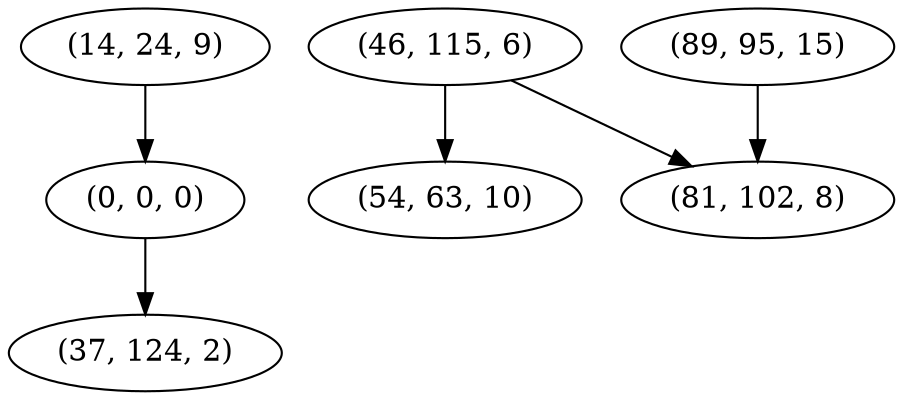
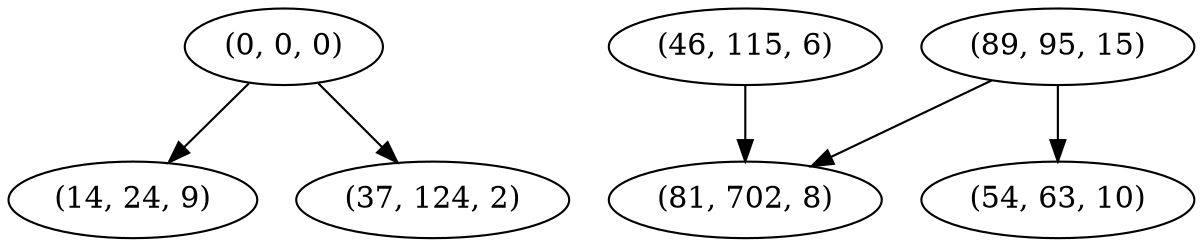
edge "(14, 24, 9)" -> "(0, 0, 0)": reversed
edge "(46, 115, 6)" -> "(54, 63, 10)": now "(89, 95, 15)" -> "(54, 63, 10)"
node "(81, 102, 8)": label "(81, 102, 8)" -> "(81, 702, 8)"
